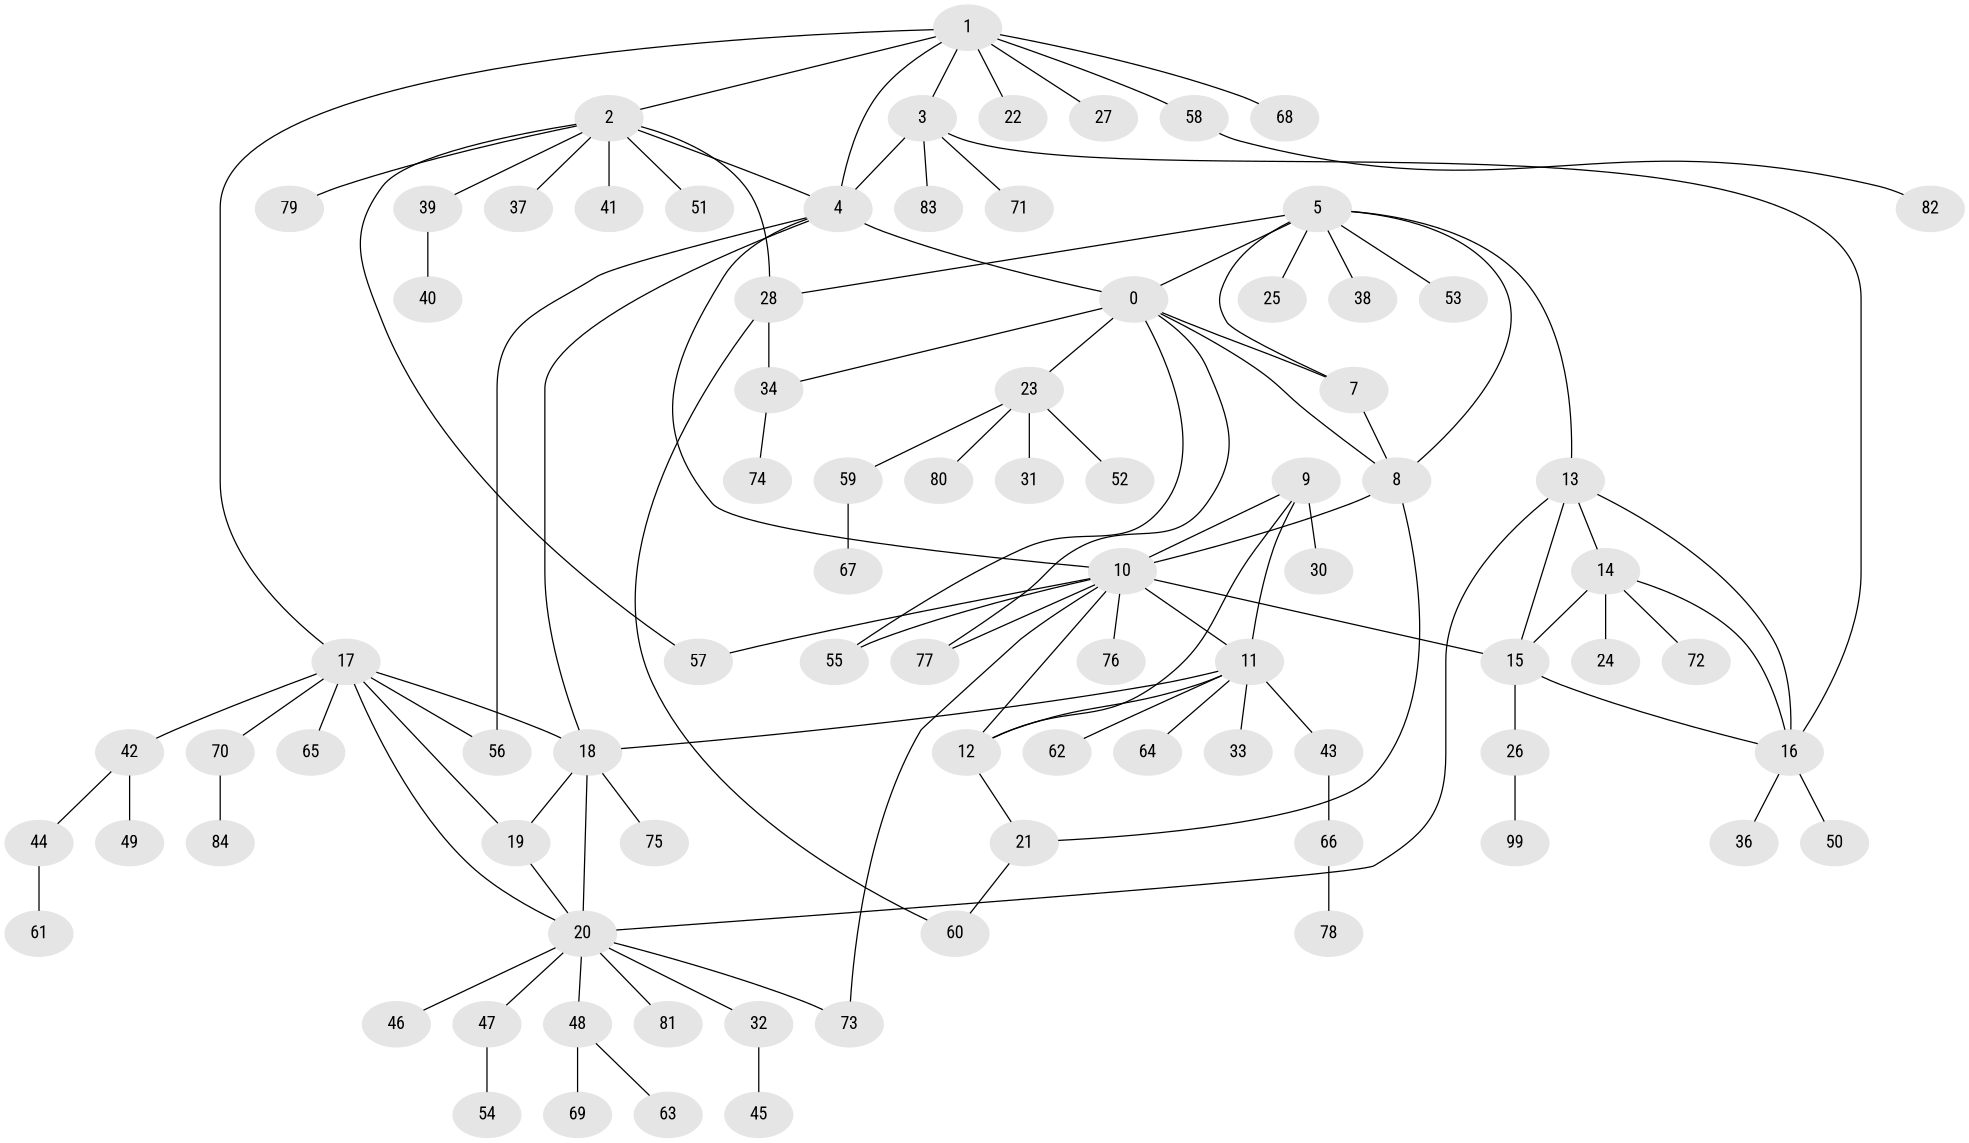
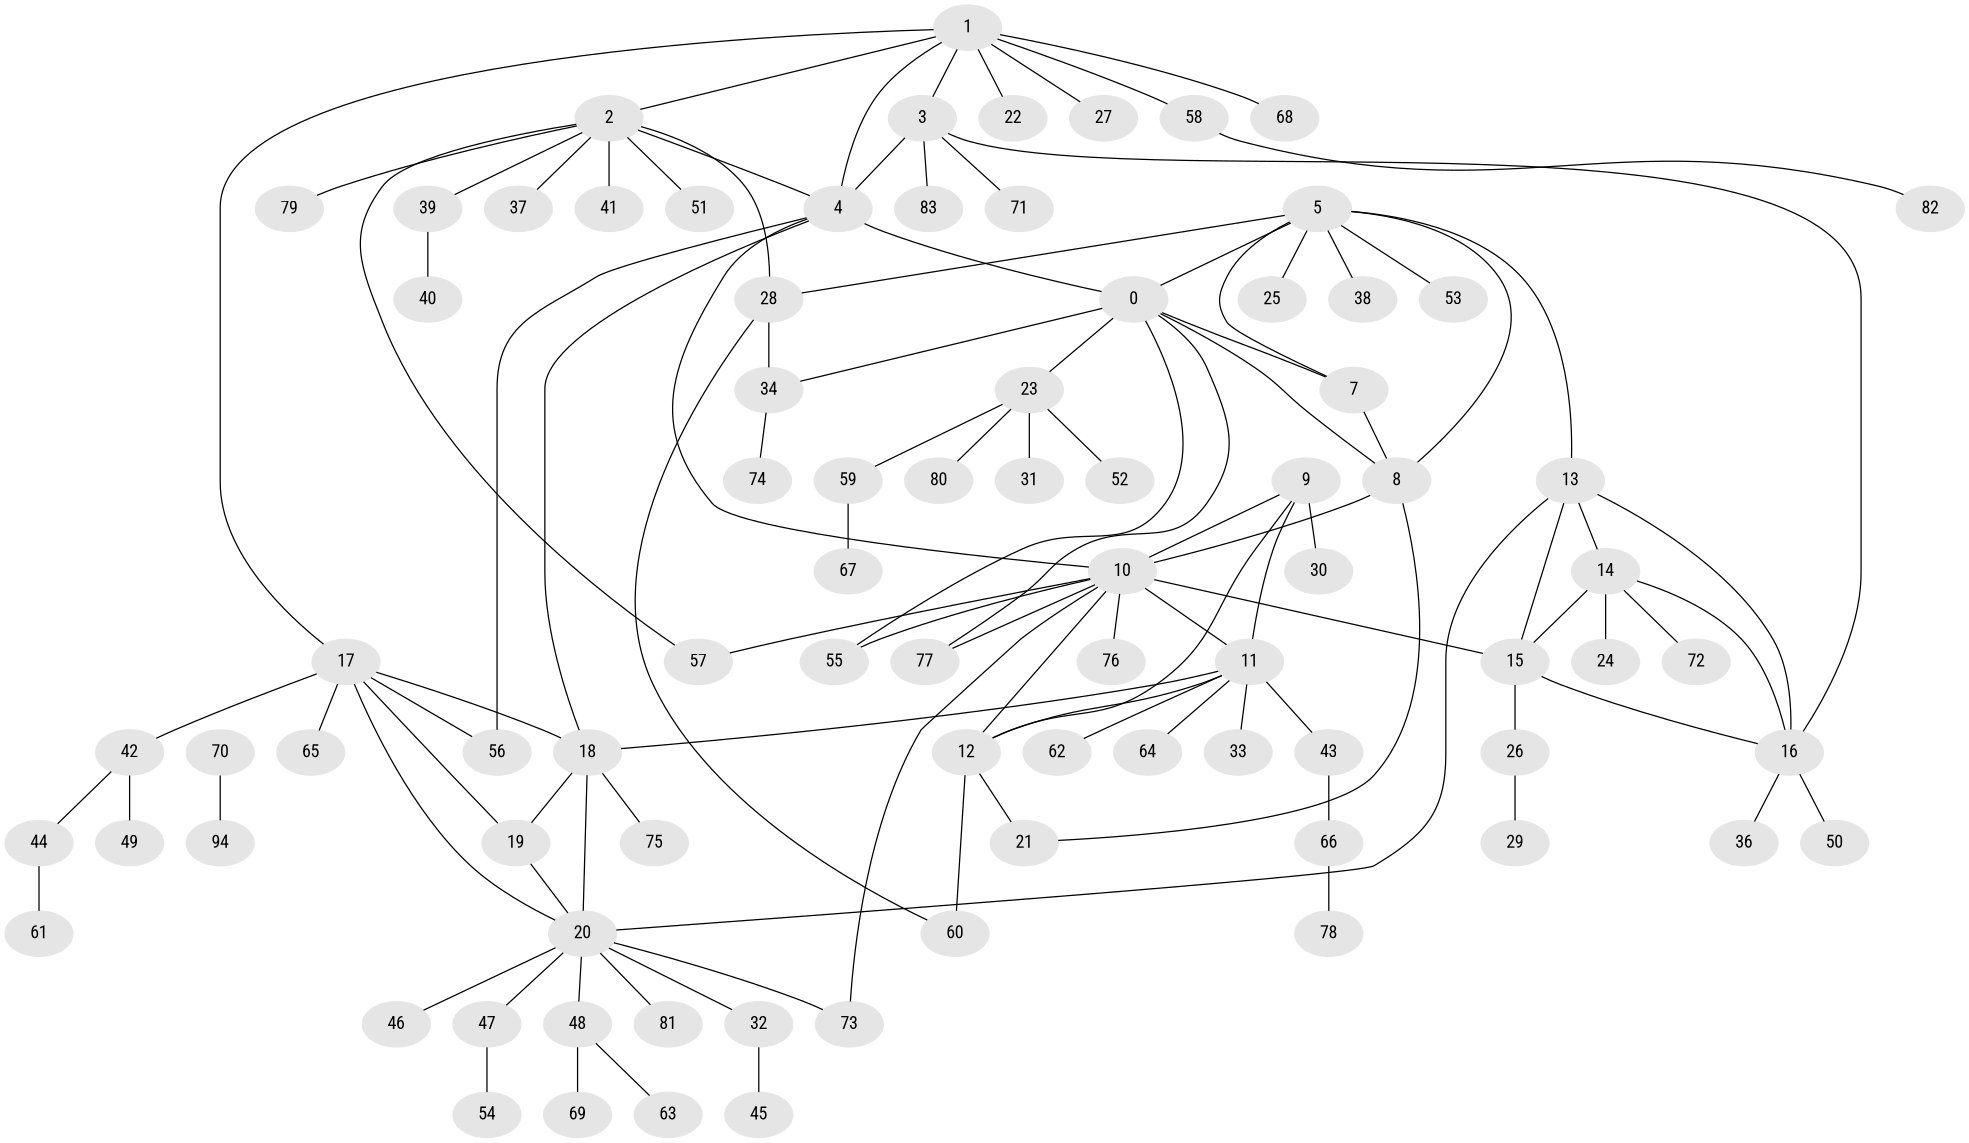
edge "17" -- "70": removed
node "84": label "84" -> "94"
node "99": label "99" -> "29"
edge "21" -- "60": now "12" -- "60"
